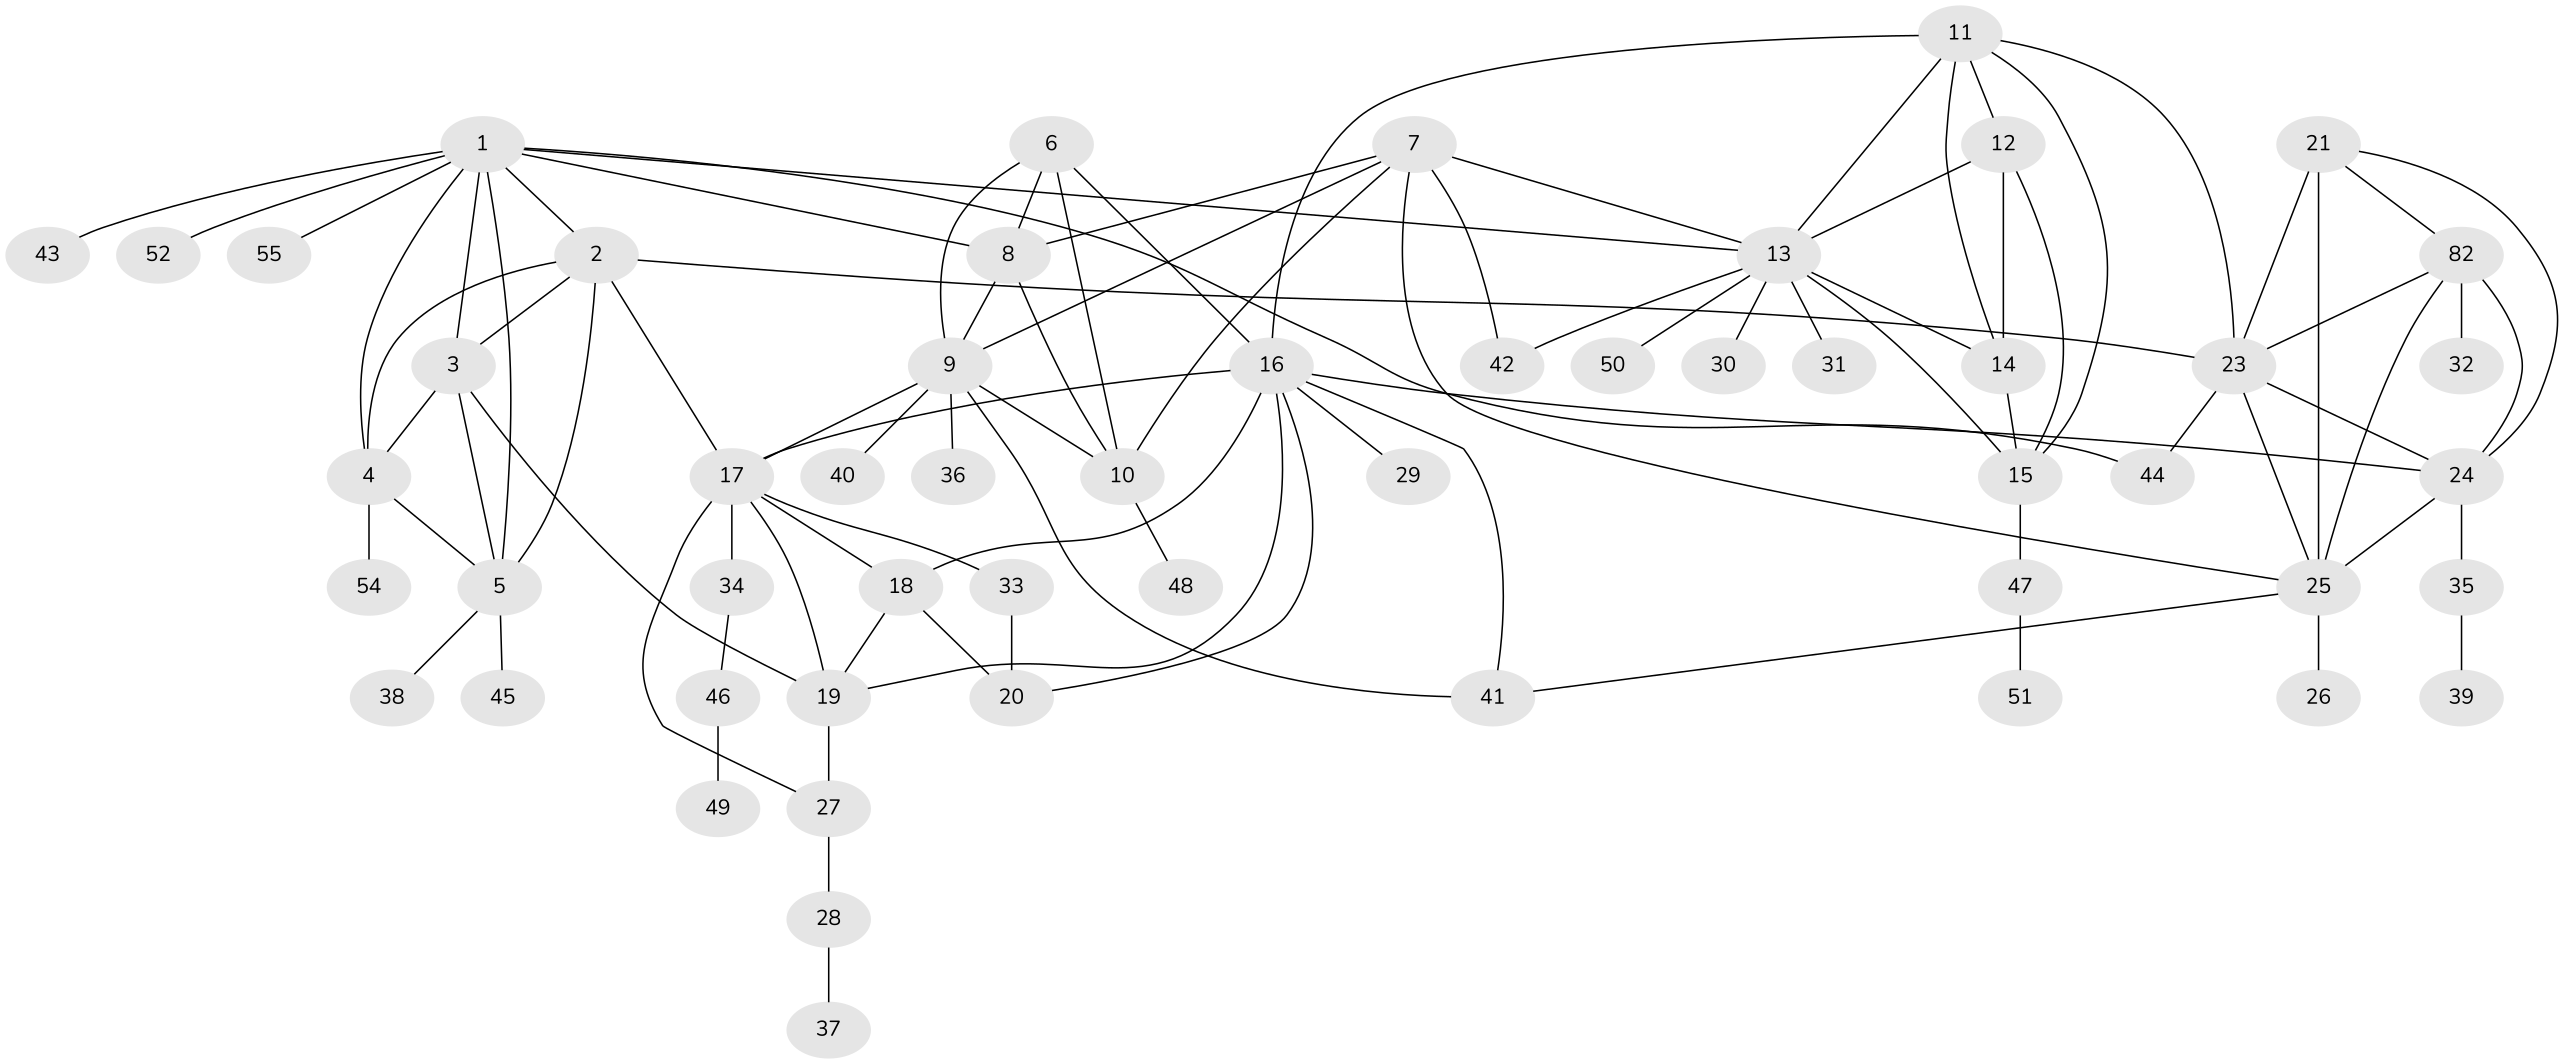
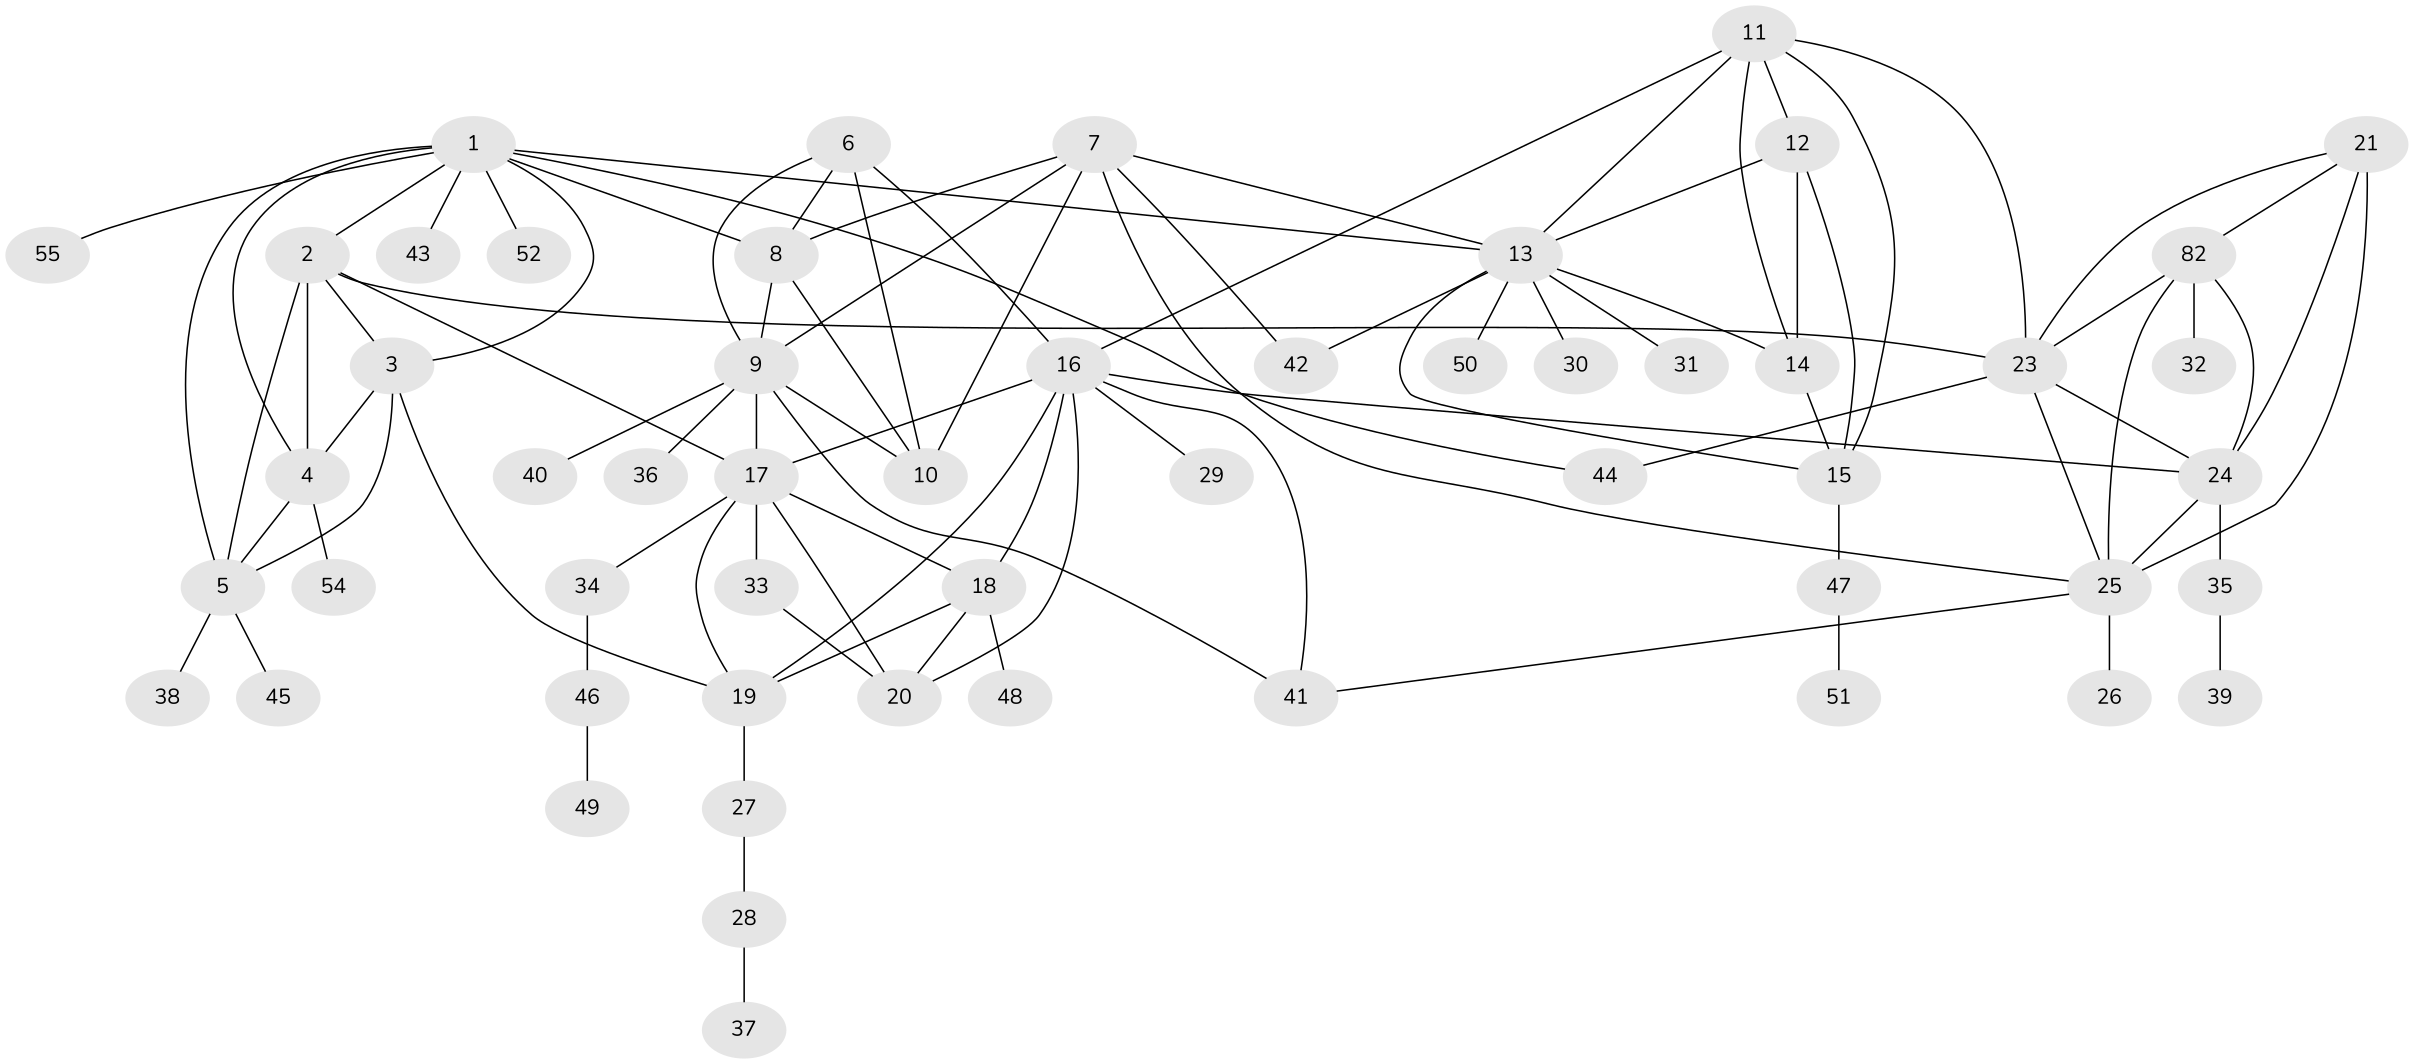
edge "10" -- "48": now "18" -- "48"
edge "17" -- "27": now "17" -- "20"
